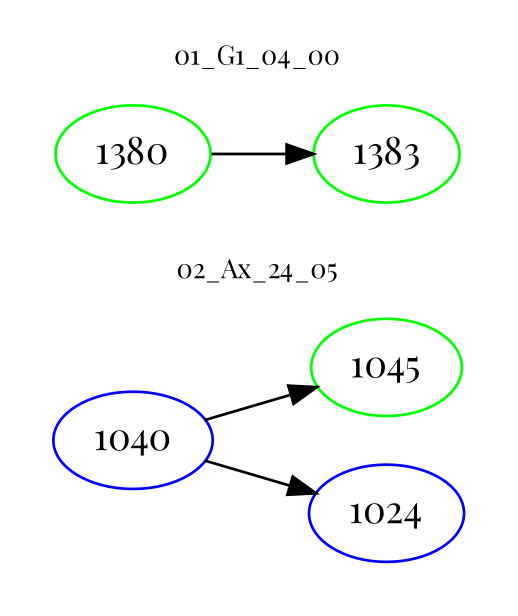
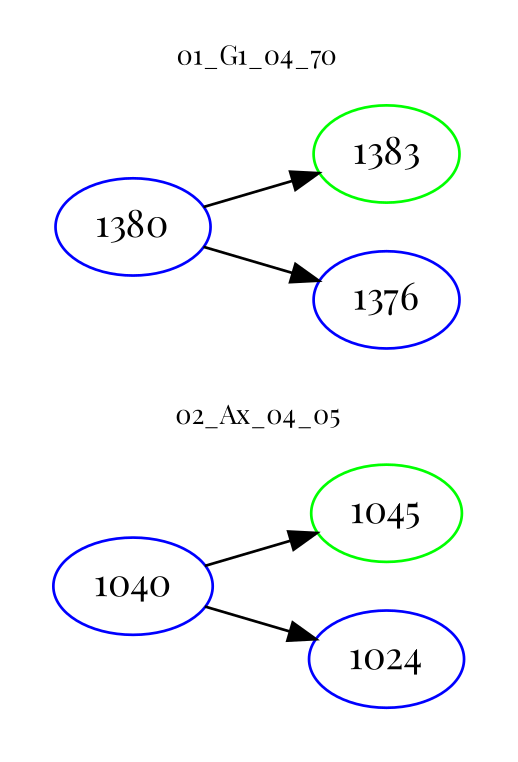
cluster "01_G1_04_00": label "01_G1_04_00" -> "01_G1_04_70"
node "1380": color green -> blue
cluster "02_Ax_24_05": label "02_Ax_24_05" -> "02_Ax_04_05"
node "1376": added
